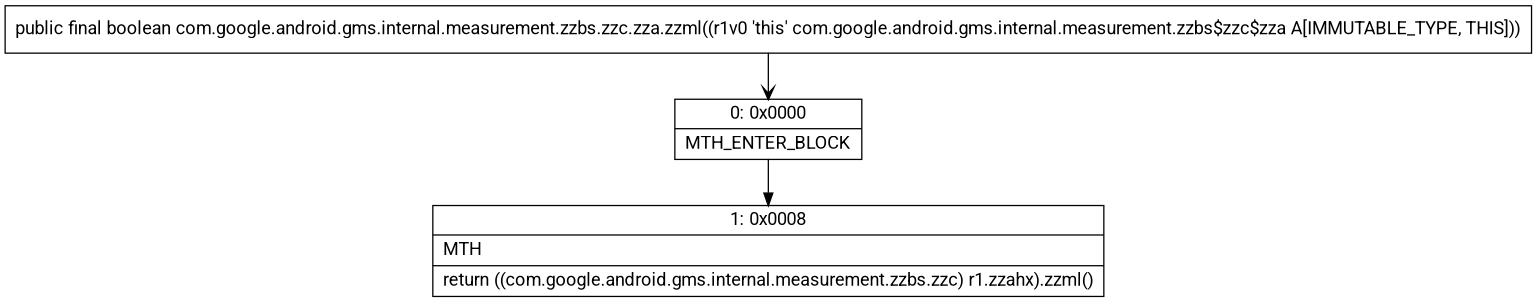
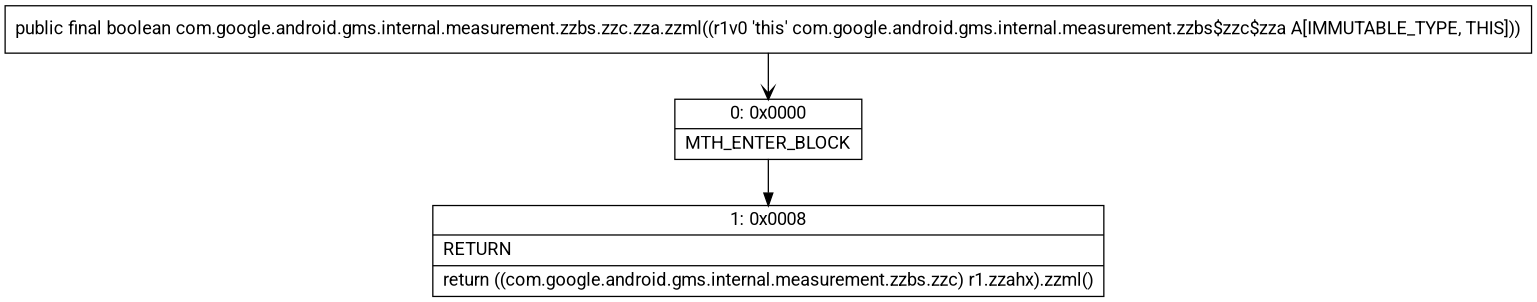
node "1: 0x0008": text "MTH" -> "RETURN"
